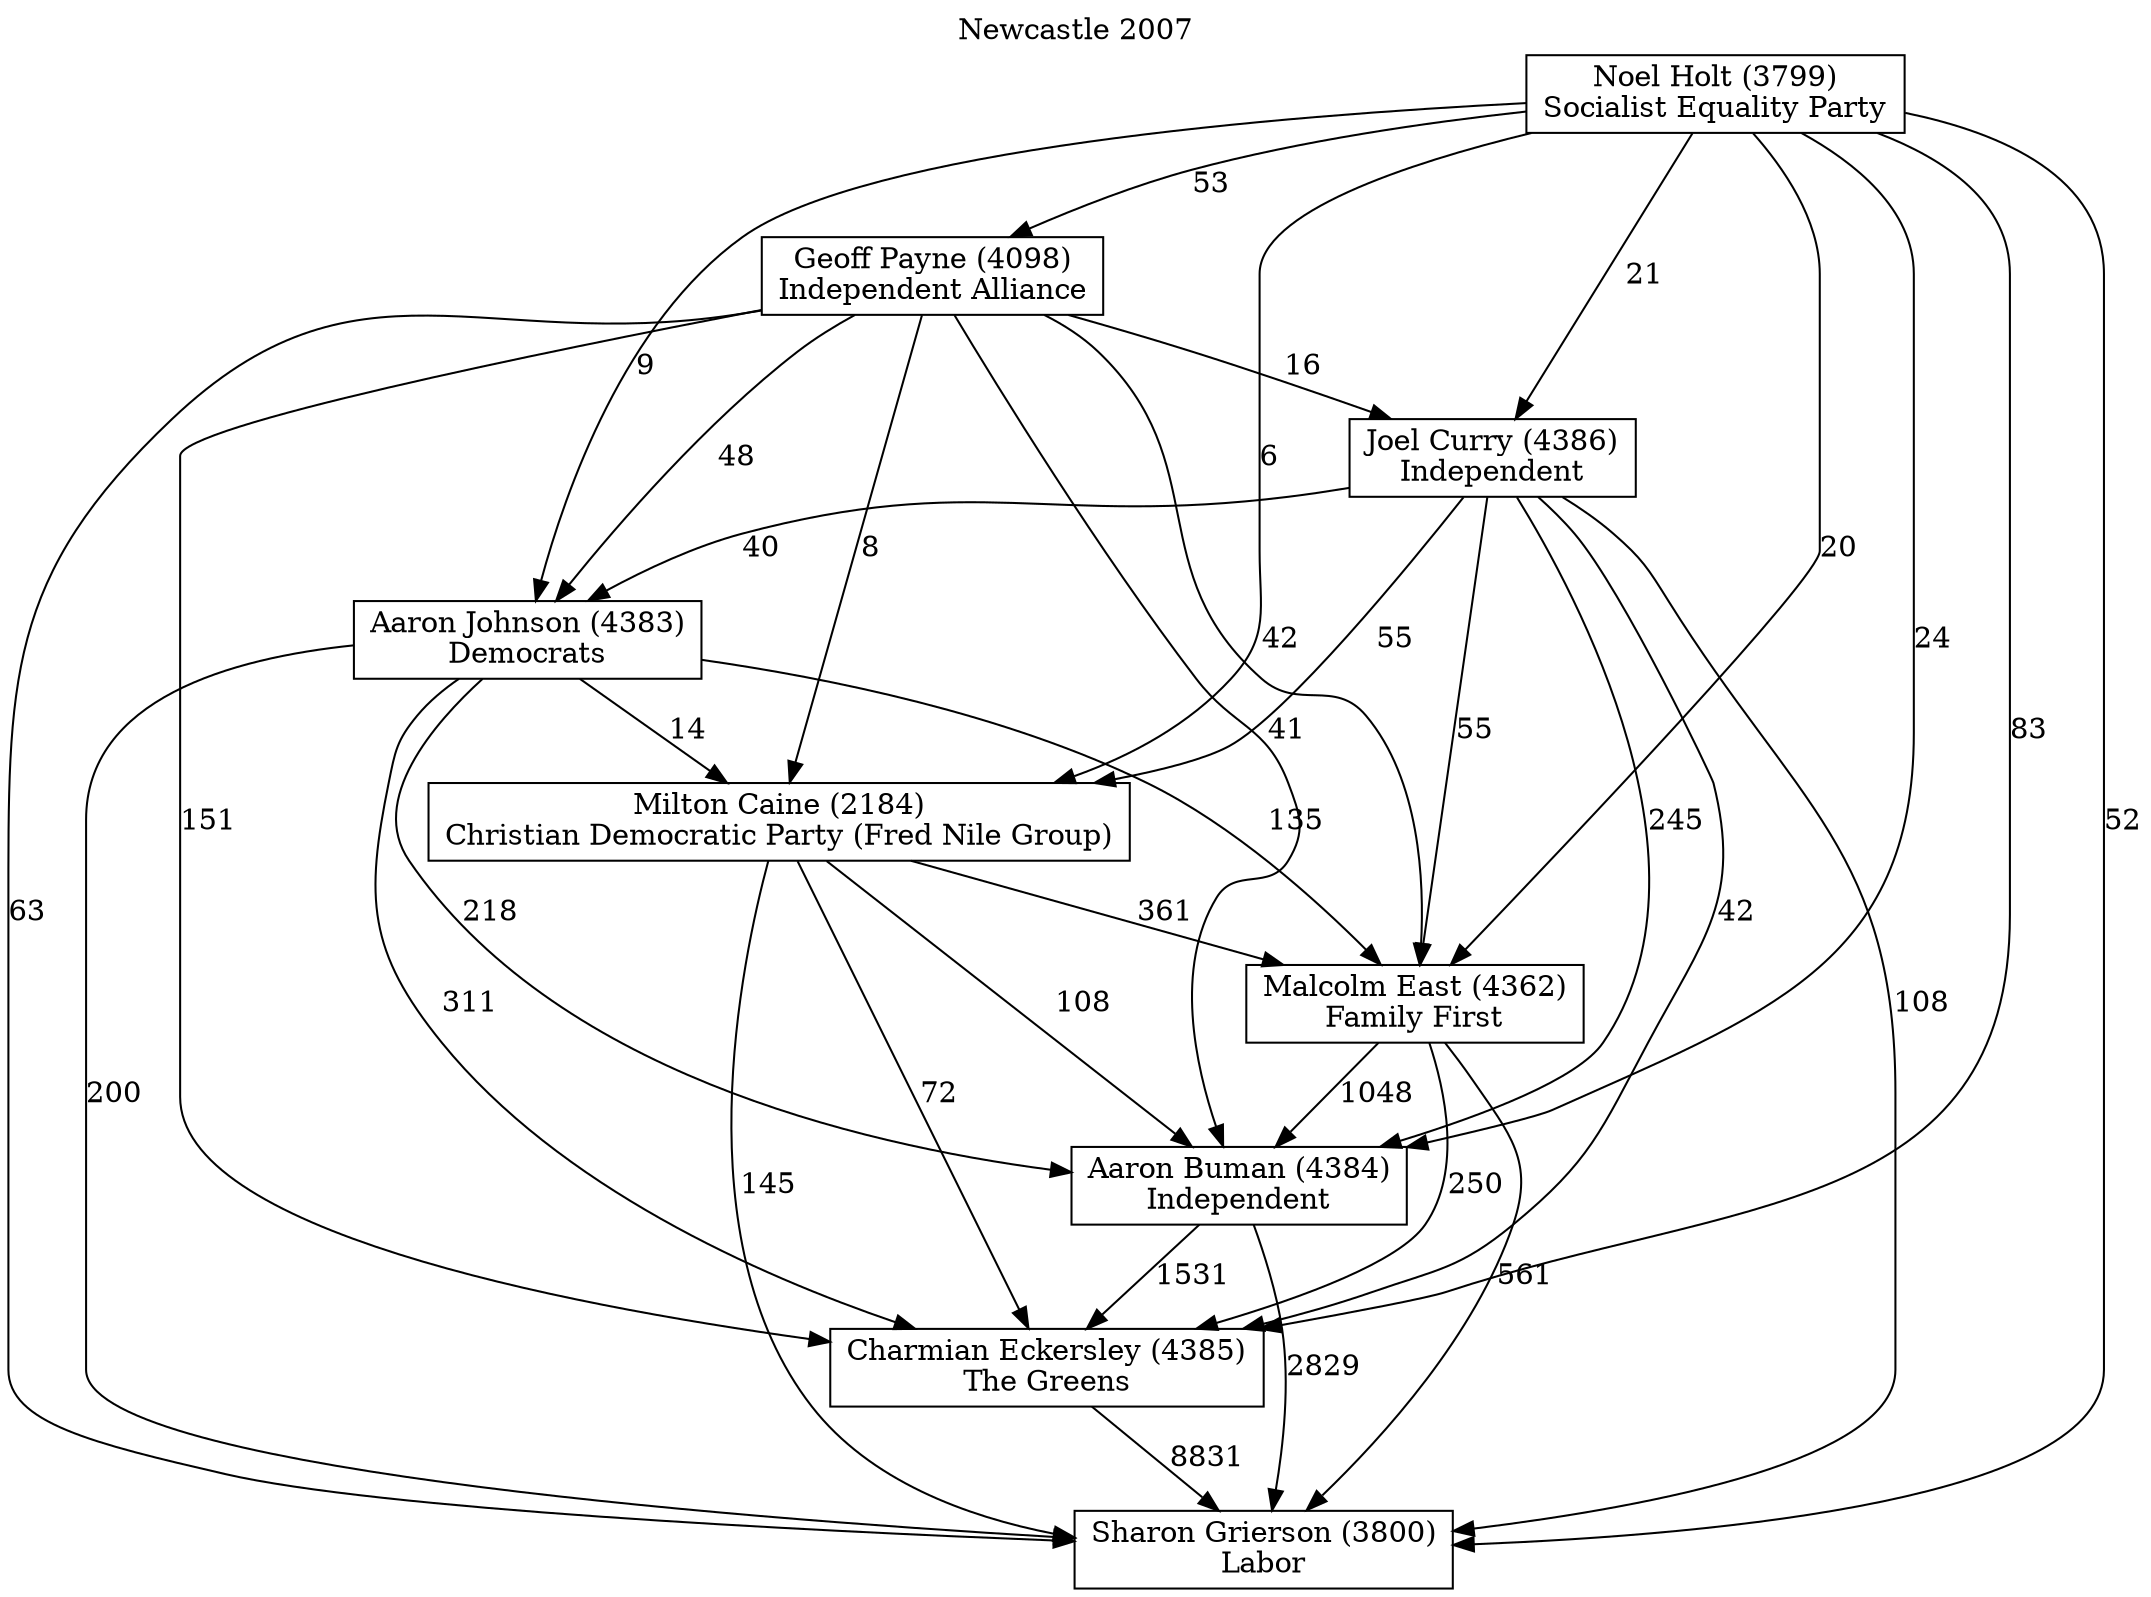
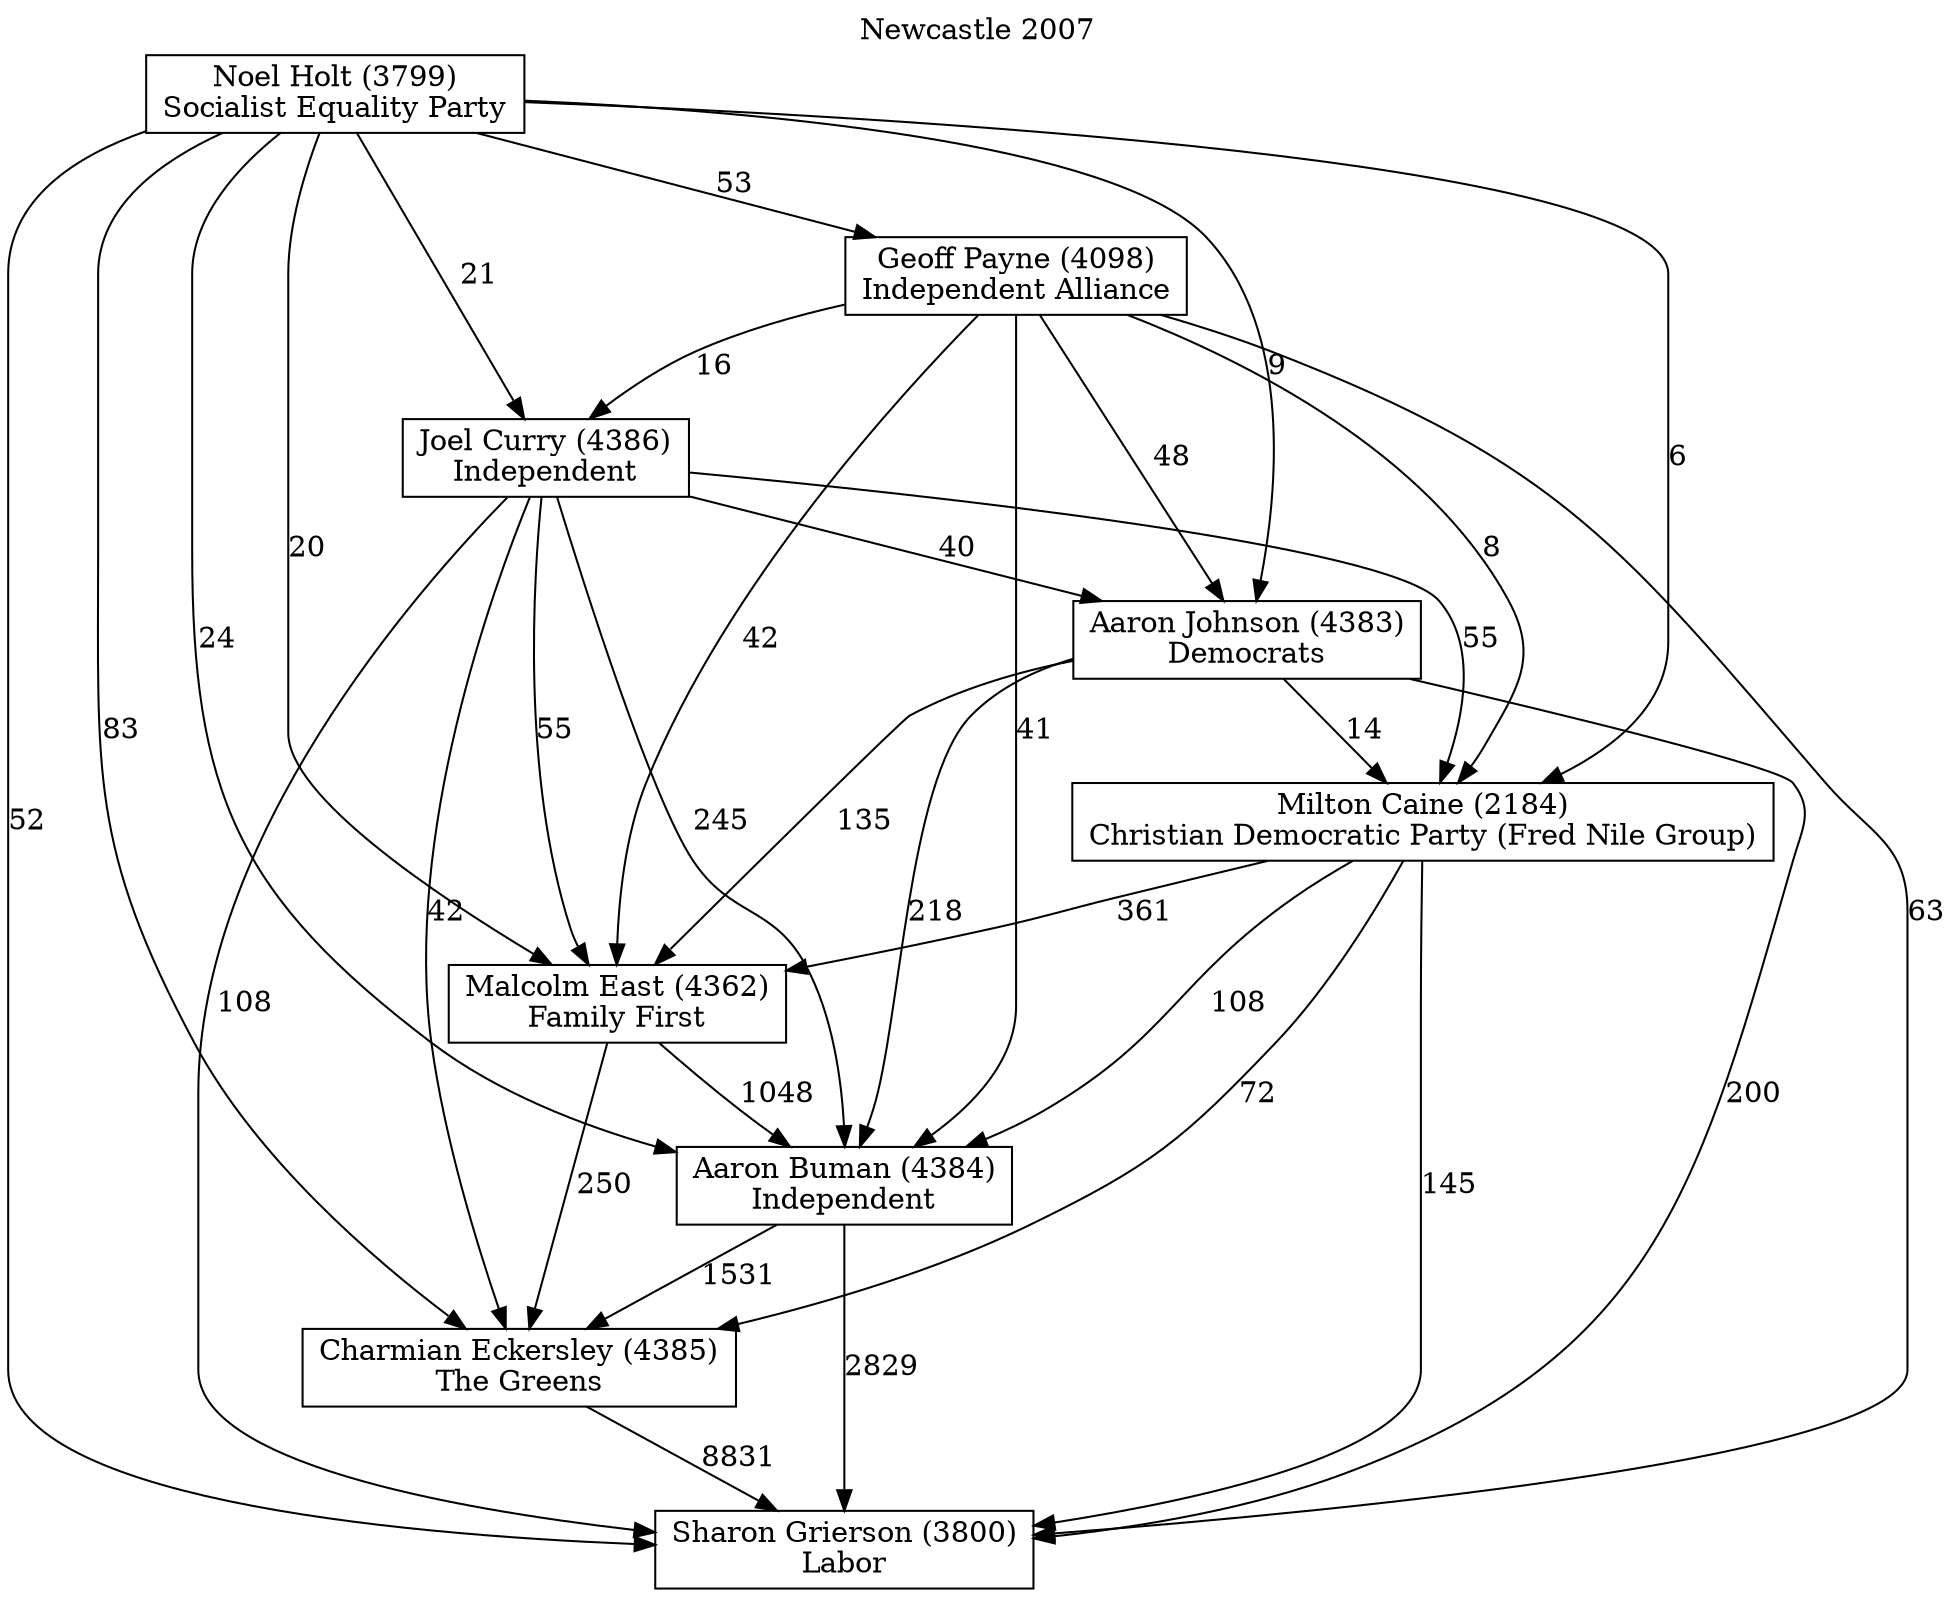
edge "Geoff Payne (4098) Independent Alliance" -> "Charmian Eckersley (4385) The Greens": removed, label "151"
edge "Aaron Johnson (4383) Democrats" -> "Charmian Eckersley (4385) The Greens": removed, label "311"
edge "Malcolm East (4362) Family First" -> "Sharon Grierson (3800) Labor": removed, label "561"
